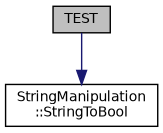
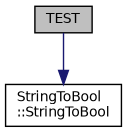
node "StringManipulation ::StringToBool": label "StringManipulation ::StringToBool" -> "StringToBool ::StringToBool"
